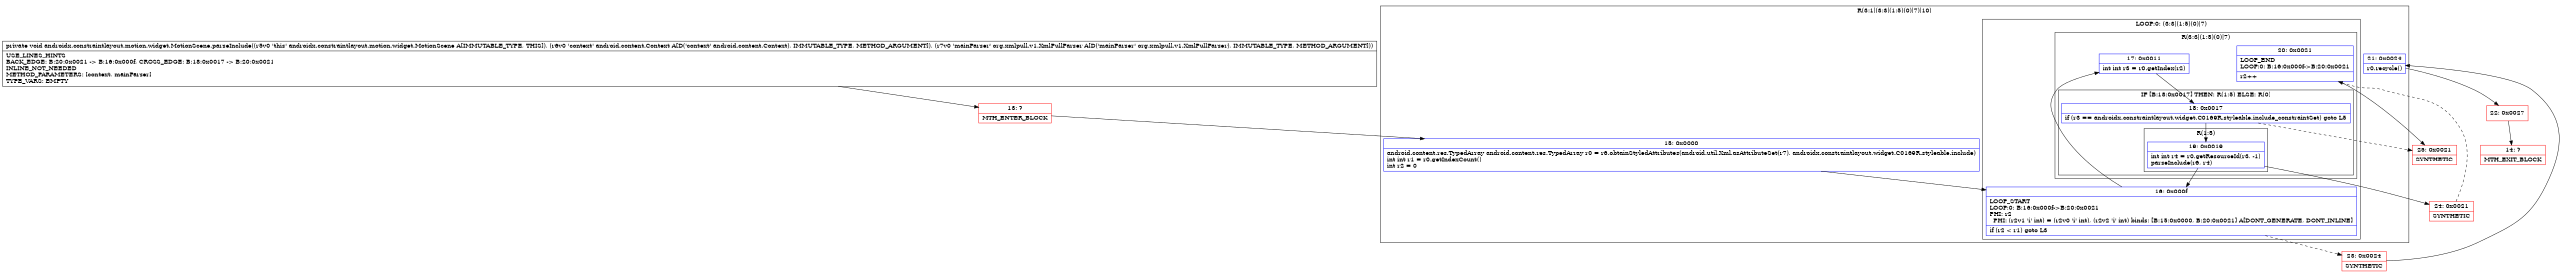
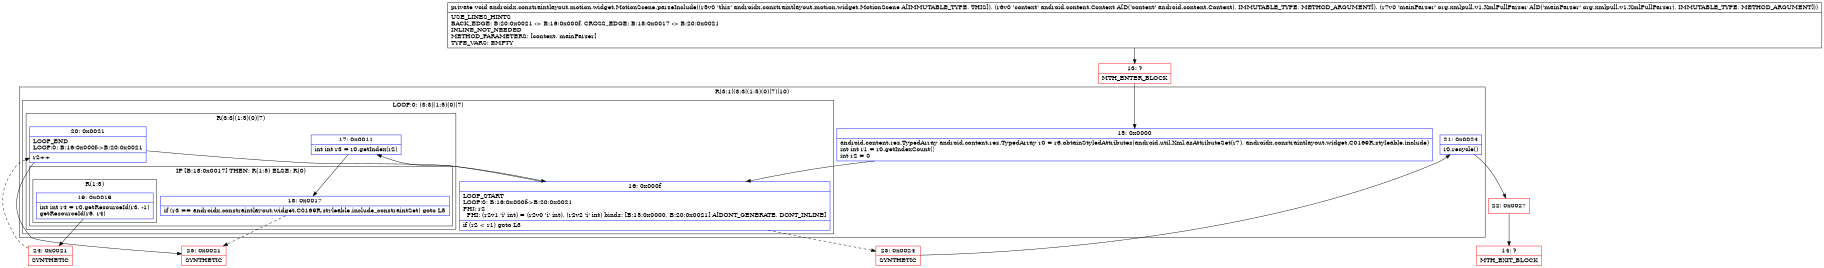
edge "18: 0x0017" -> "19: 0x0019": removed
node "19: 0x0019": text "parseInclude(r6, r4)" -> "getResourceId(r6, r4)"
edge "19: 0x0019" -> "16: 0x000f": now "20: 0x0021" -> "16: 0x000f"
